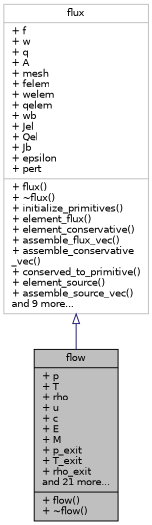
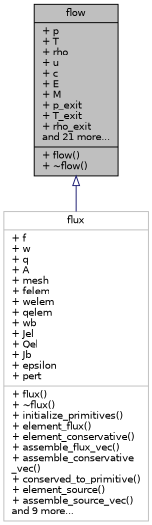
edge "flow" -> "flux": reversed
